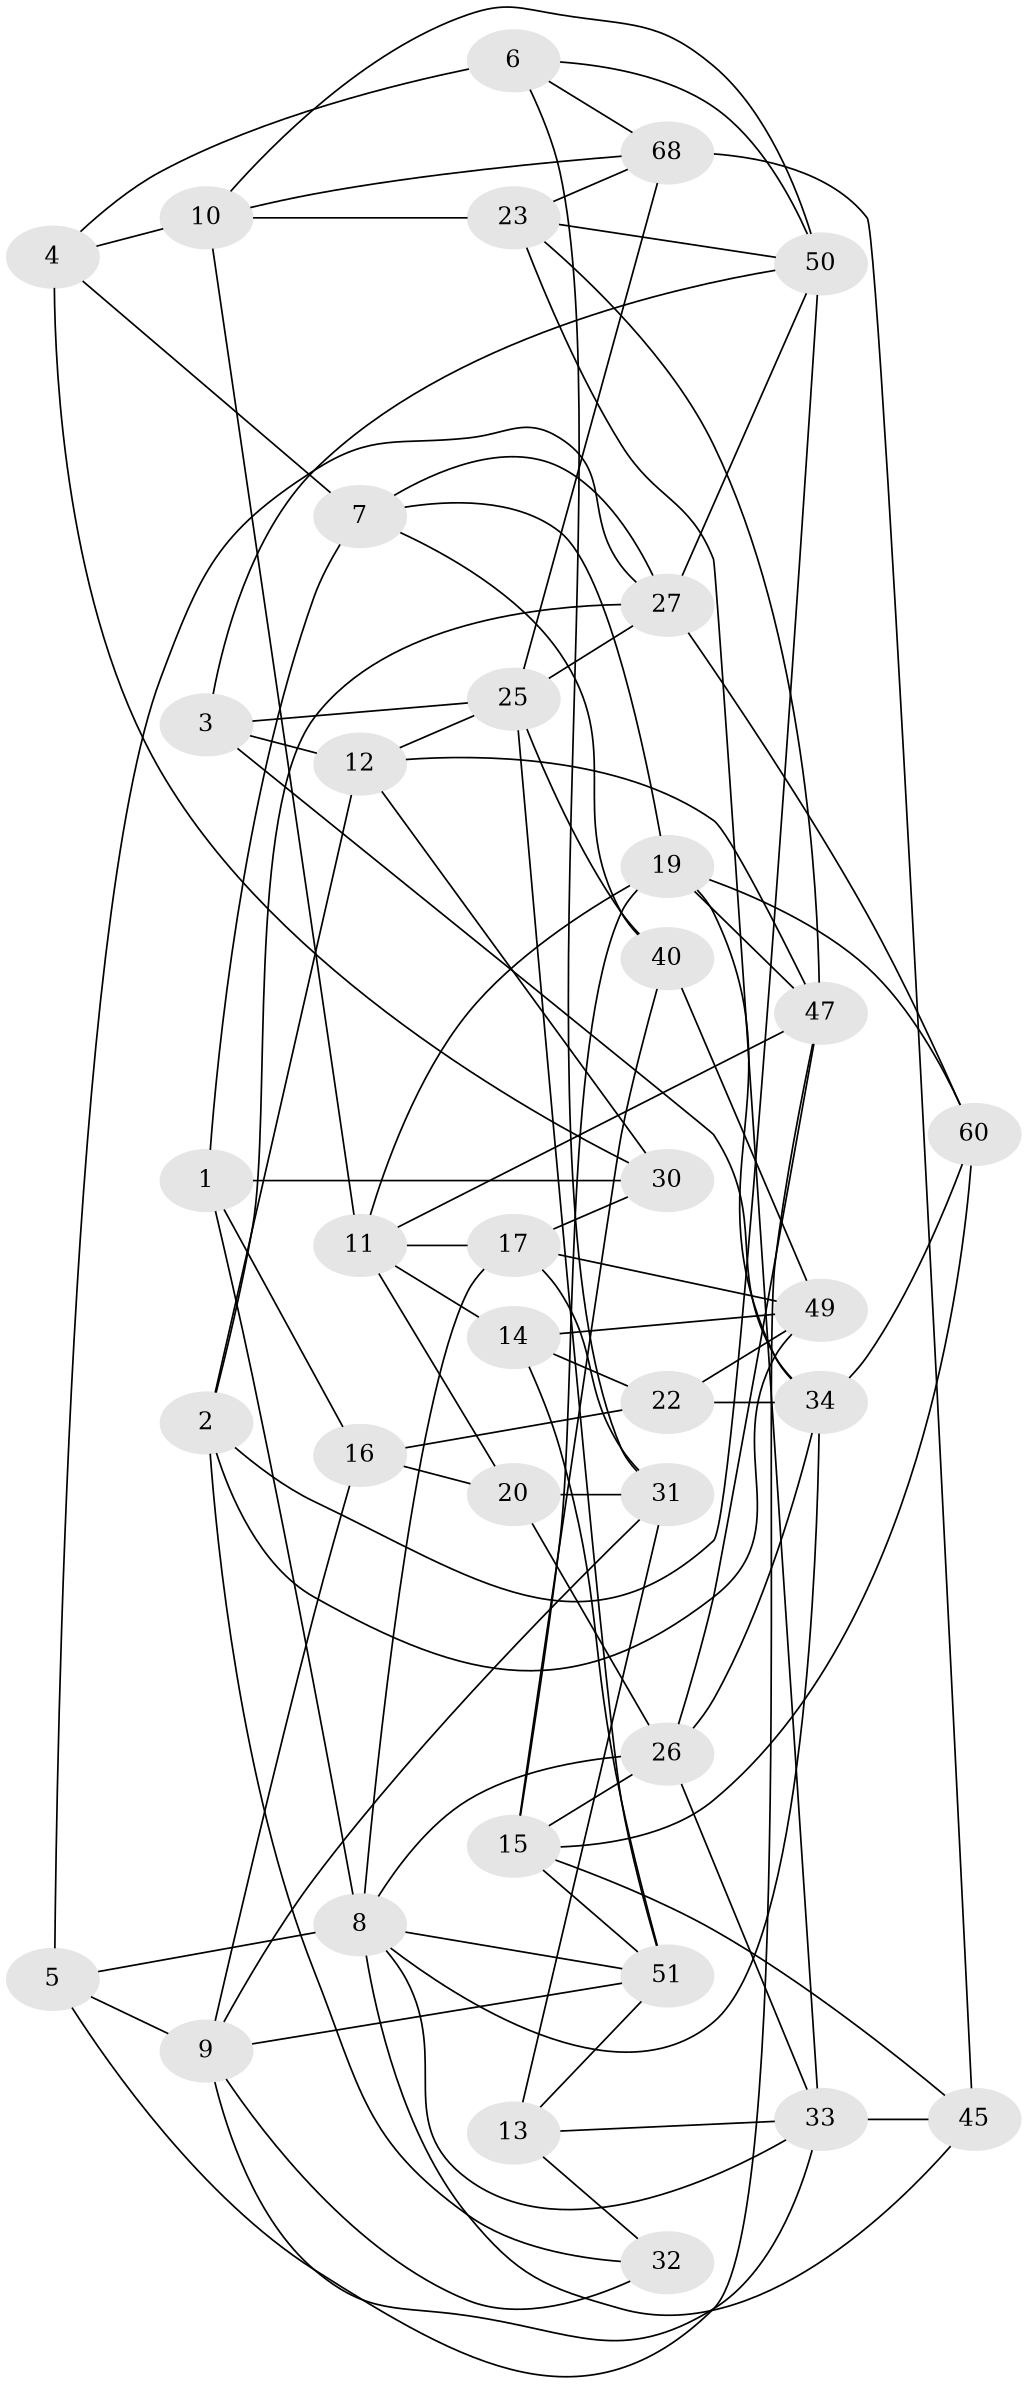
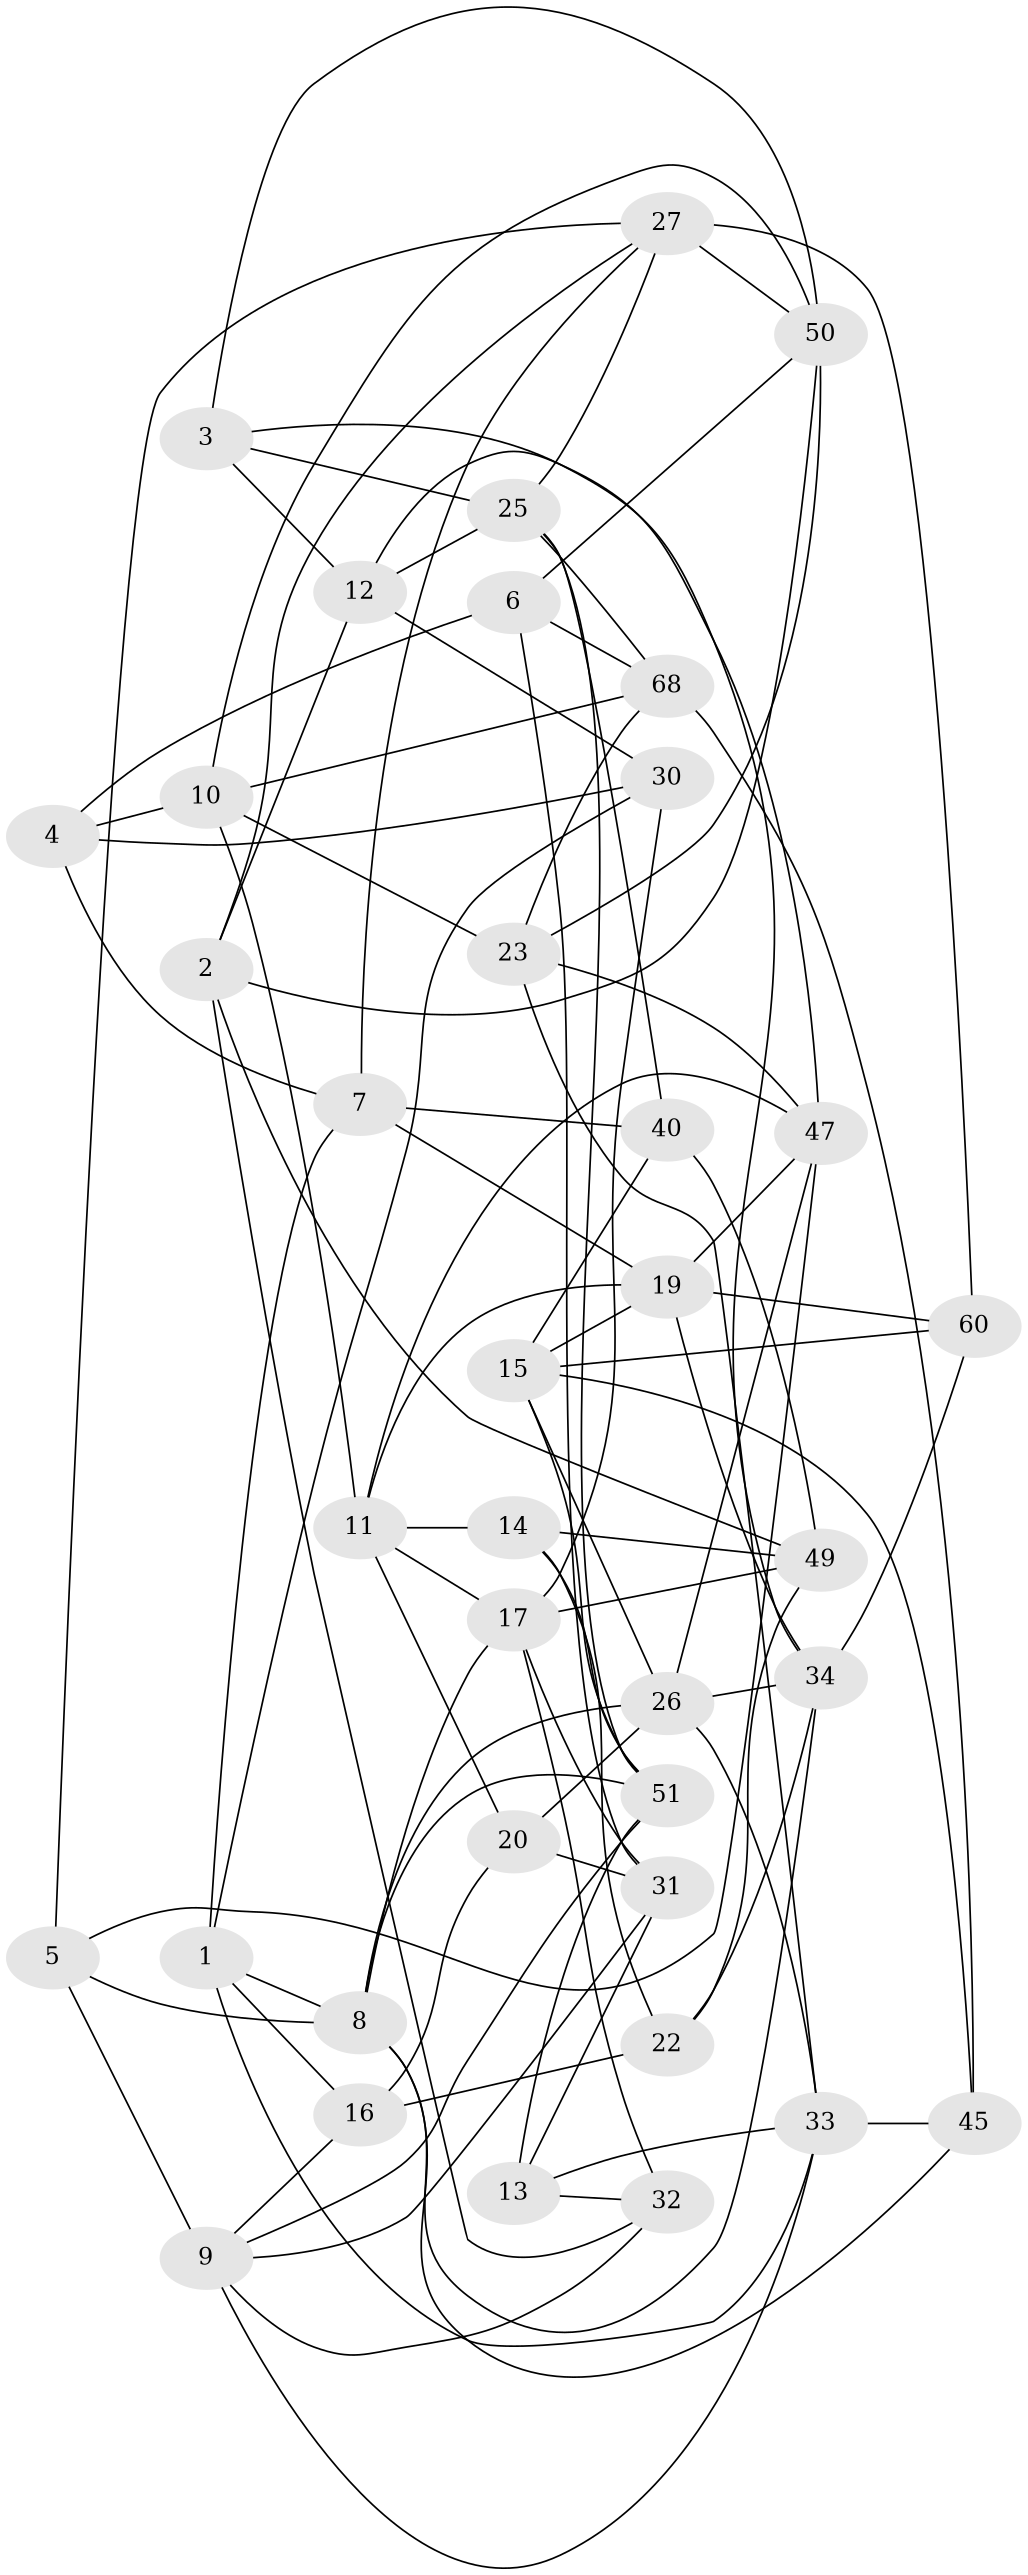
edge "17" -- "32": added
edge "8" -- "33": now "1" -- "33"
